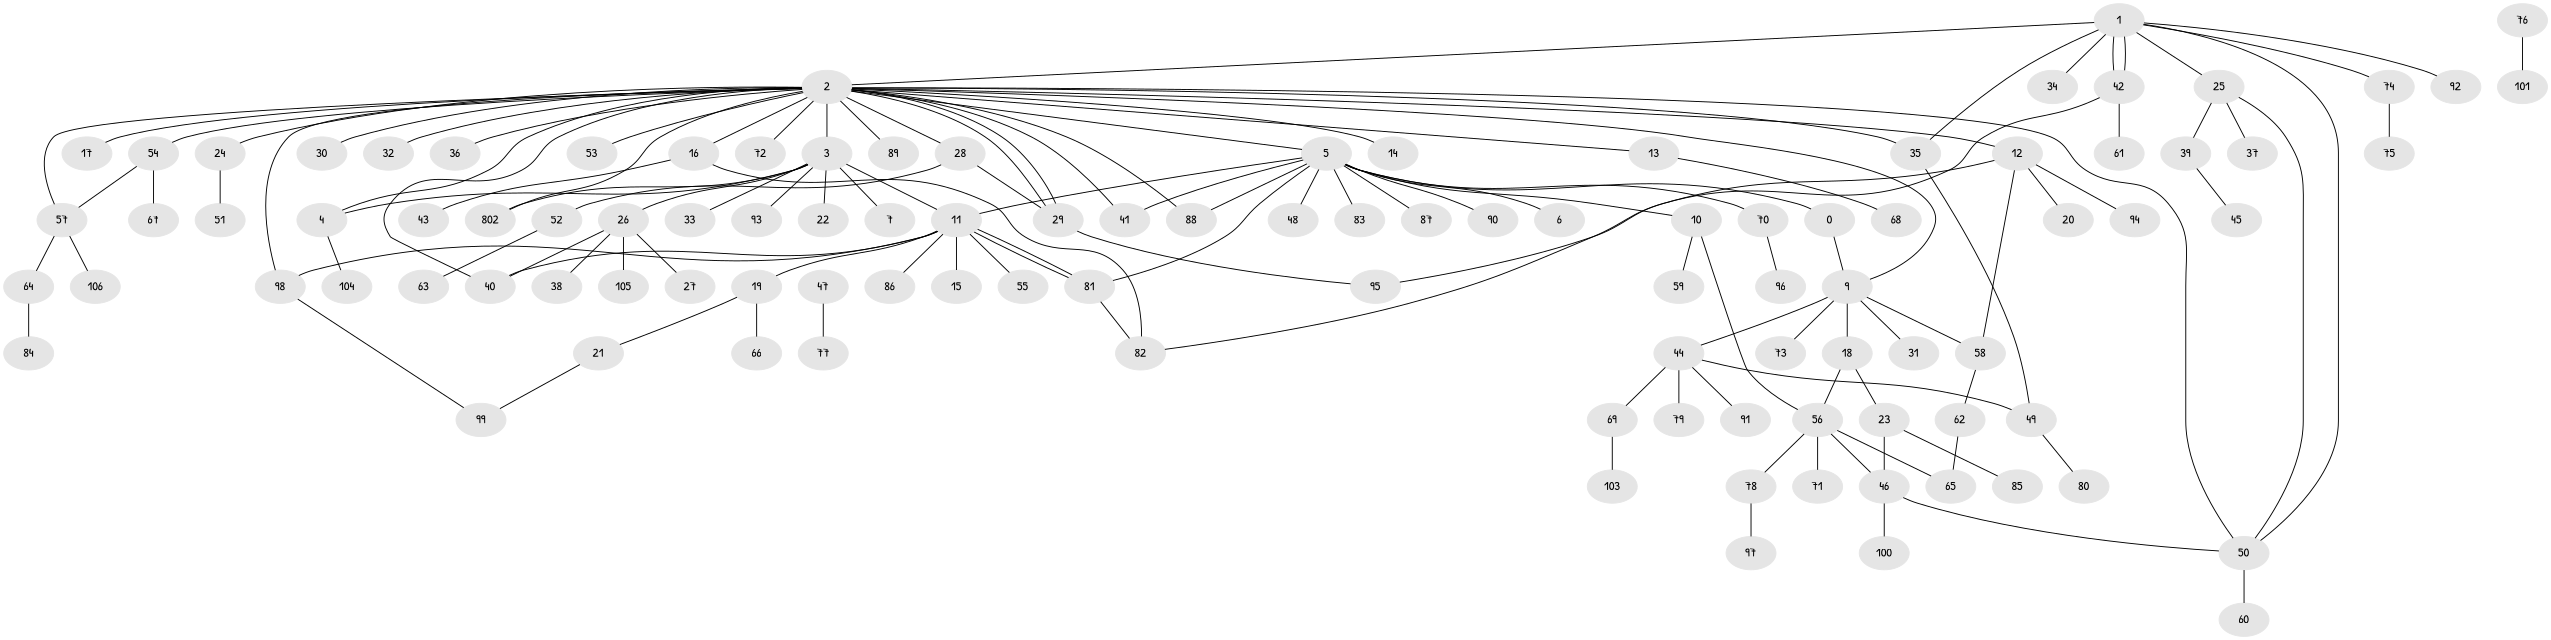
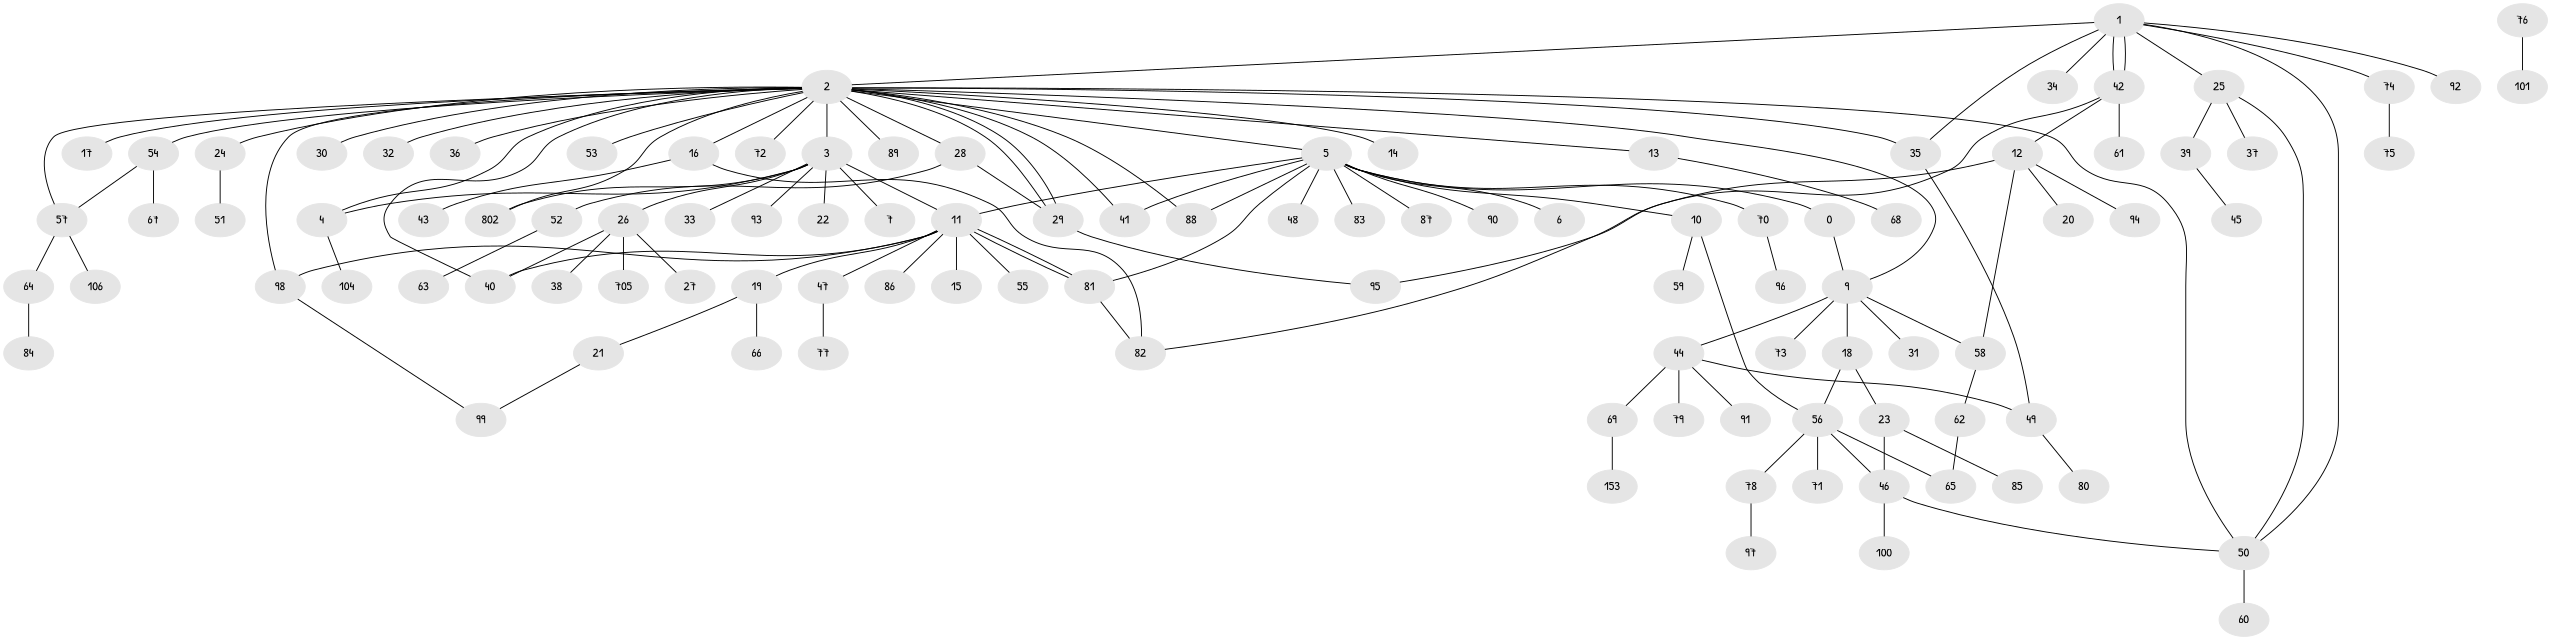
edge "2" -- "12": now "42" -- "12"
edge "11" -- "47": added
node "105": label "105" -> "705"
node "103": label "103" -> "153"
